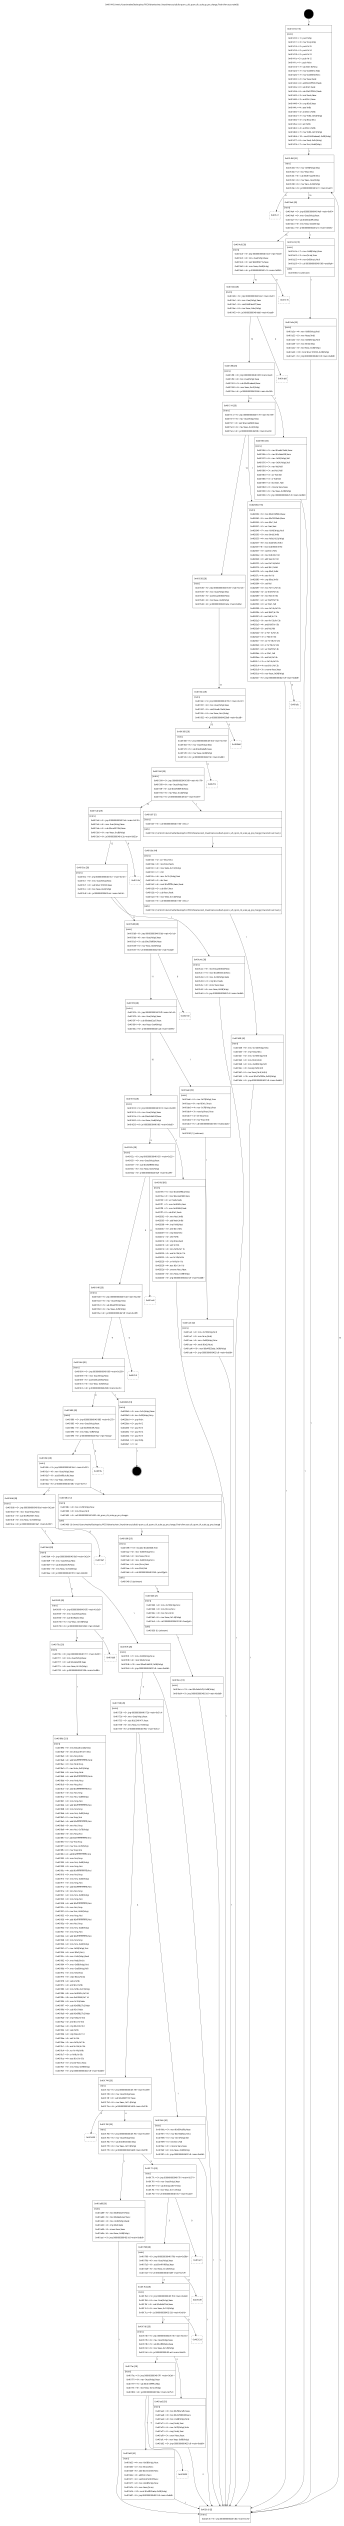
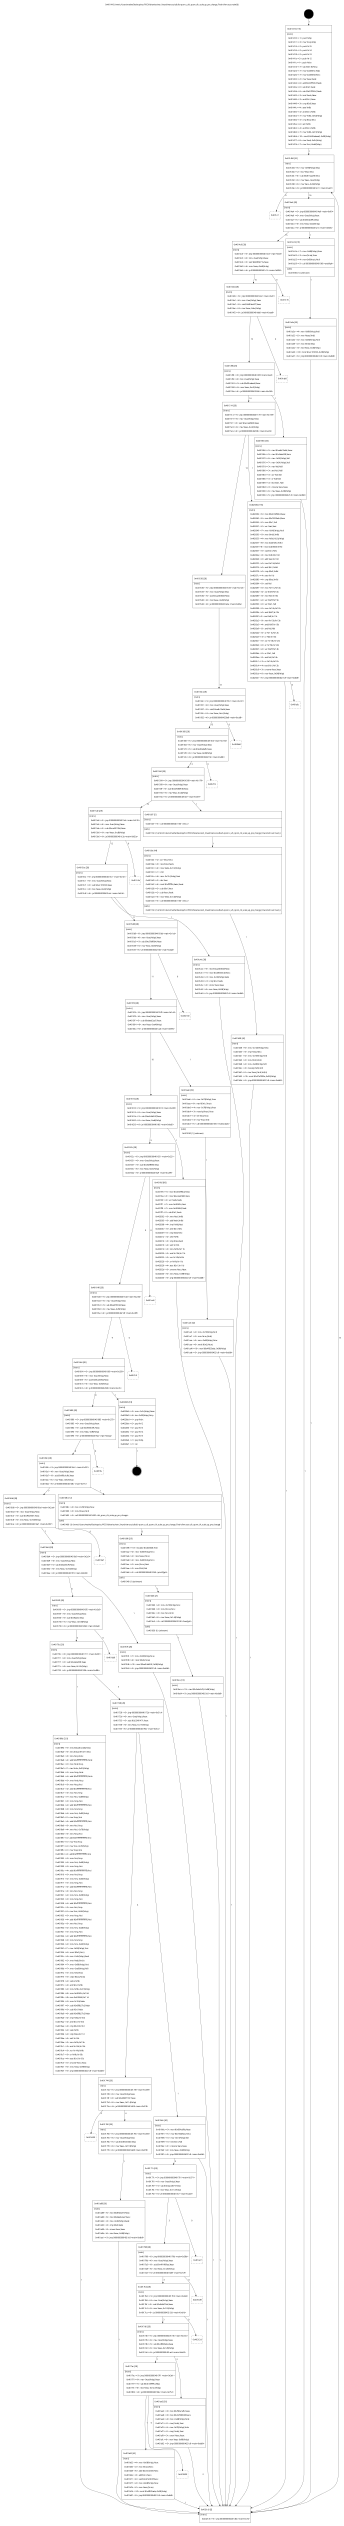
edge "0x401568 [28]" -> "0x401584 [28]": added, label "13"
edge "0x401fc9 [28]" -> "0x401728 [28]": now "0x40170c [28]" -> "0x401728 [28]"
edge "0x401760 [28]" -> "0x40177c [28]": now "0x4019dc [30]" -> "0x40177c [28]"
edge "0x40189b [321]" -> "0x4021c8 [5]": added, label "1"
